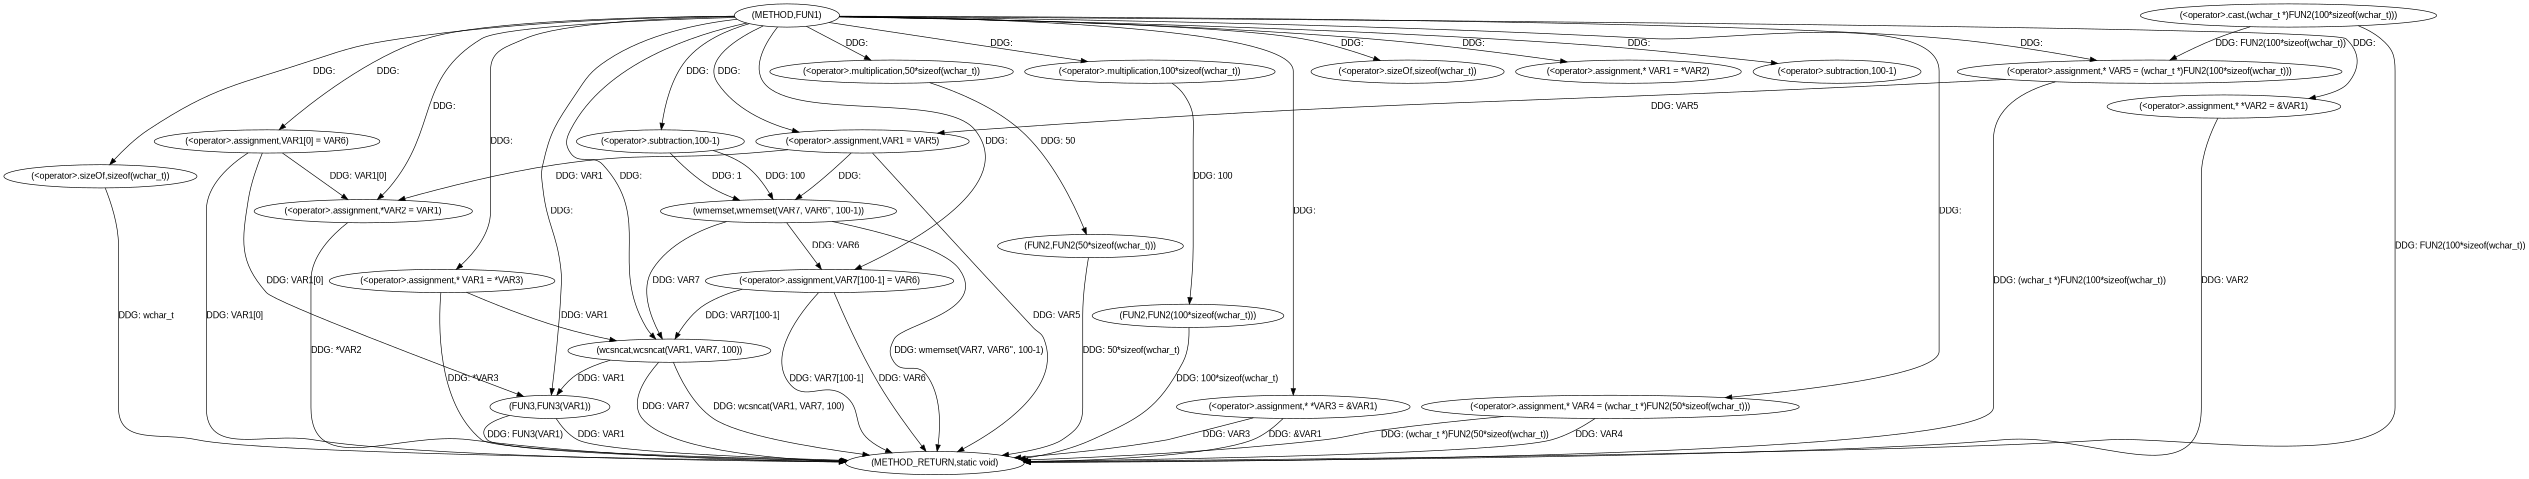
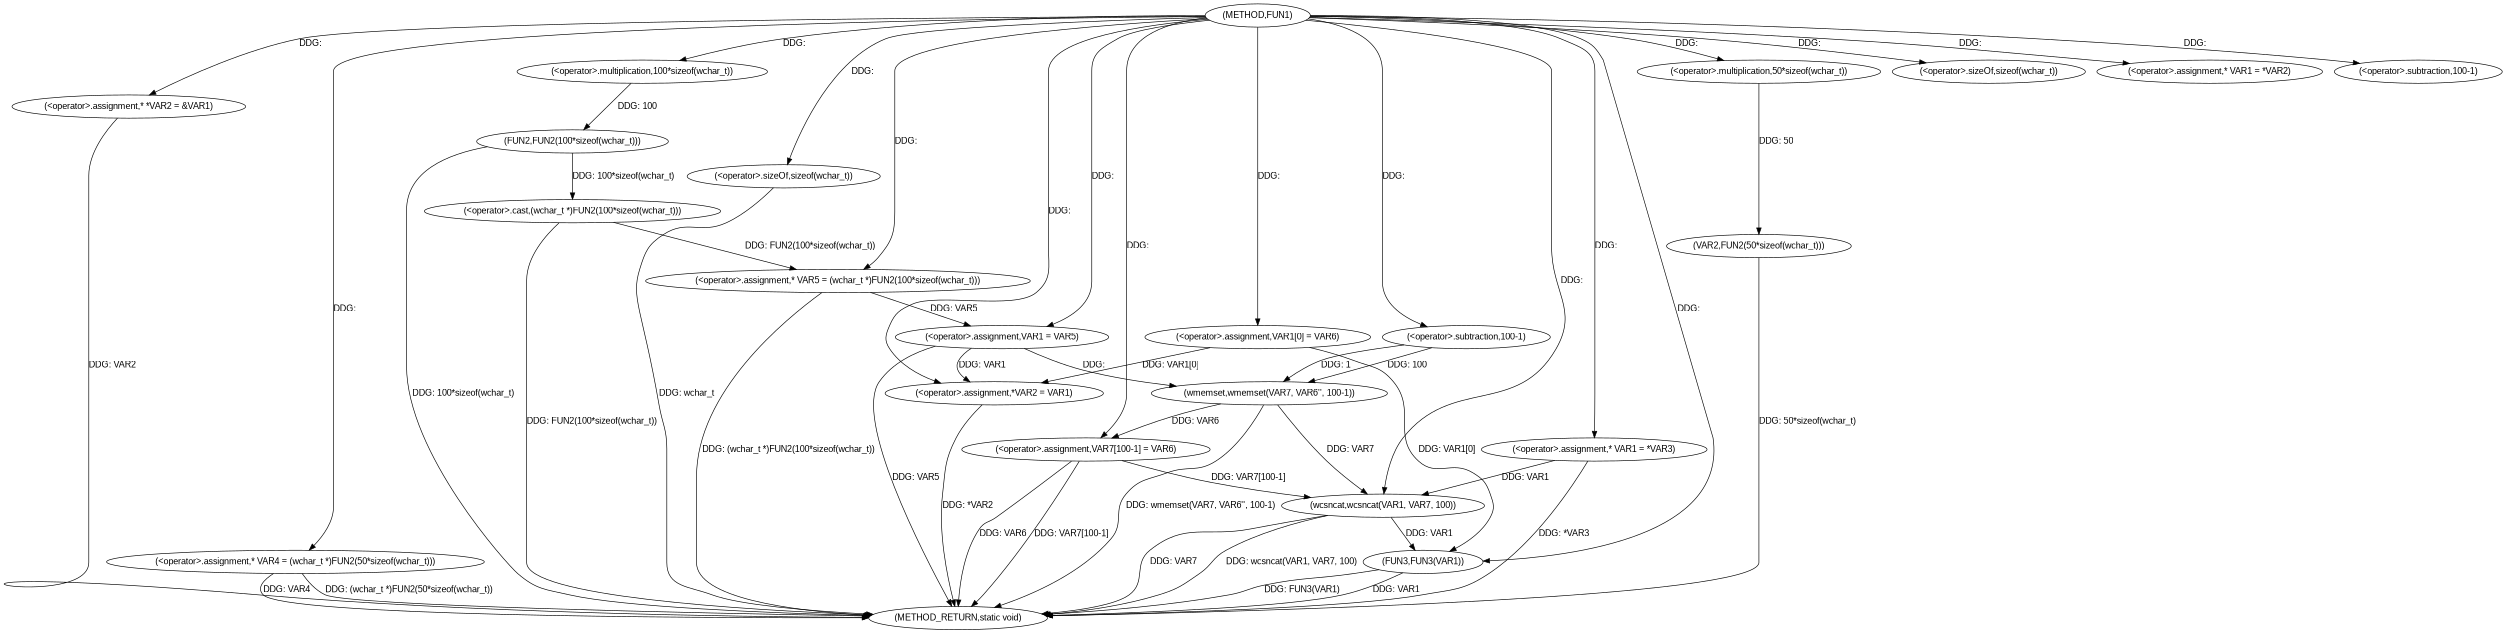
edge "(FUN2,FUN2(100*sizeof(wchar_t)))" -> "(<operator>.cast,(wchar_t *)FUN2(100*sizeof(wchar_t)))": added, label "DDG: 100*sizeof(wchar_t)"
node "(FUN2,FUN2(50*sizeof(wchar_t)))": label "(FUN2,FUN2(50*sizeof(wchar_t)))" -> "(VAR2,FUN2(50*sizeof(wchar_t)))"
node "(<operator>.assignment,* *VAR3 = &VAR1)": removed
edge "(<operator>.assignment,VAR1[0] = VAR6)" -> "(METHOD_RETURN,static void)": removed, label "DDG: VAR1[0]"
